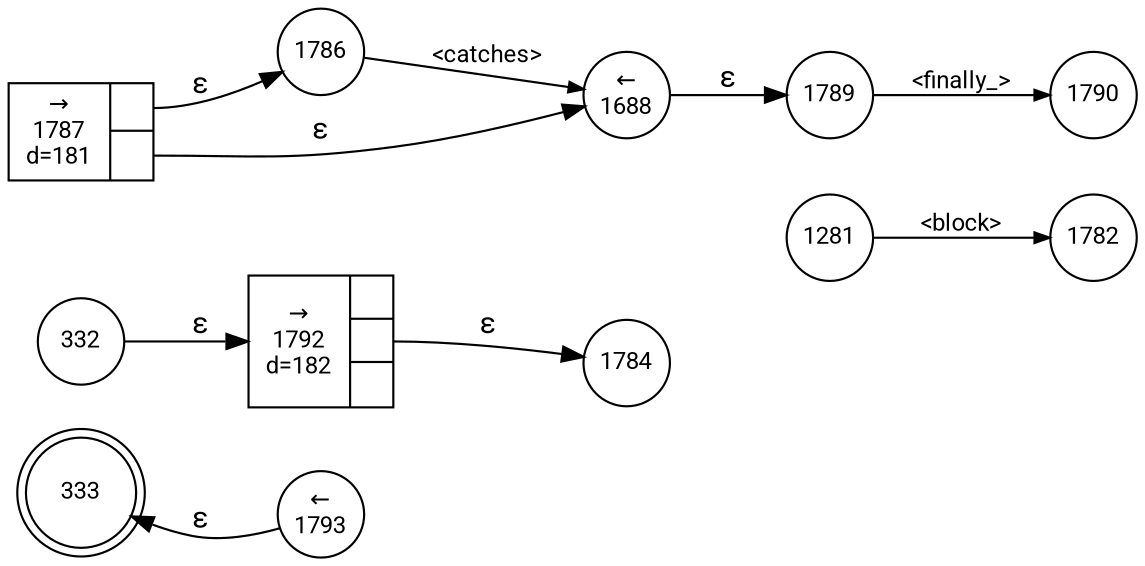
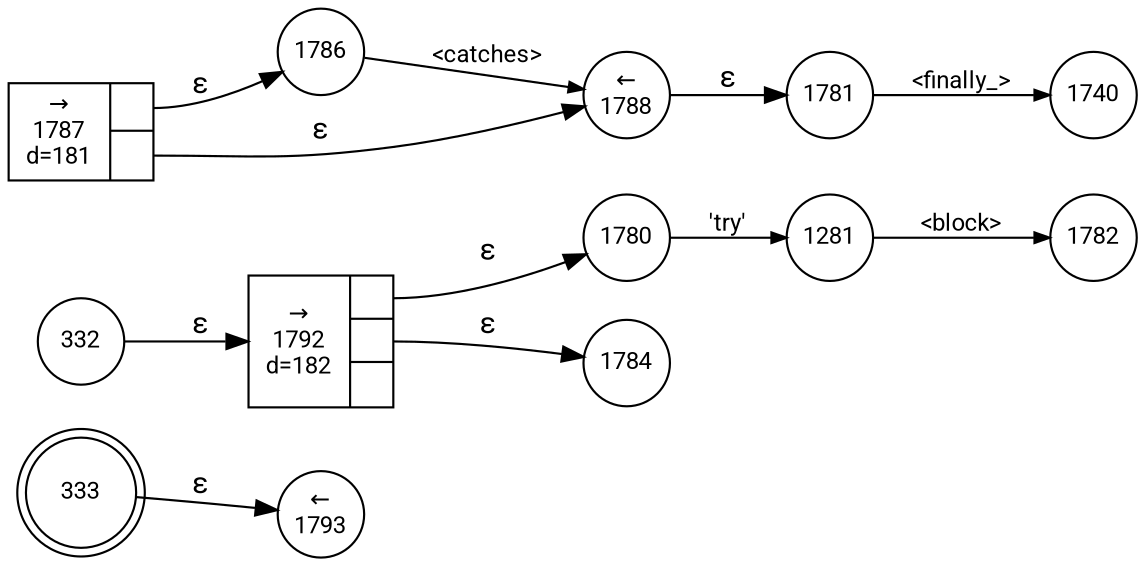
node "← 1688": label "← 1688" -> "← 1788"
node "1789": label "1789" -> "1781"
node "1790": label "1790" -> "1740"
node "1780": added
edge "← 1793" -> "333": reversed
